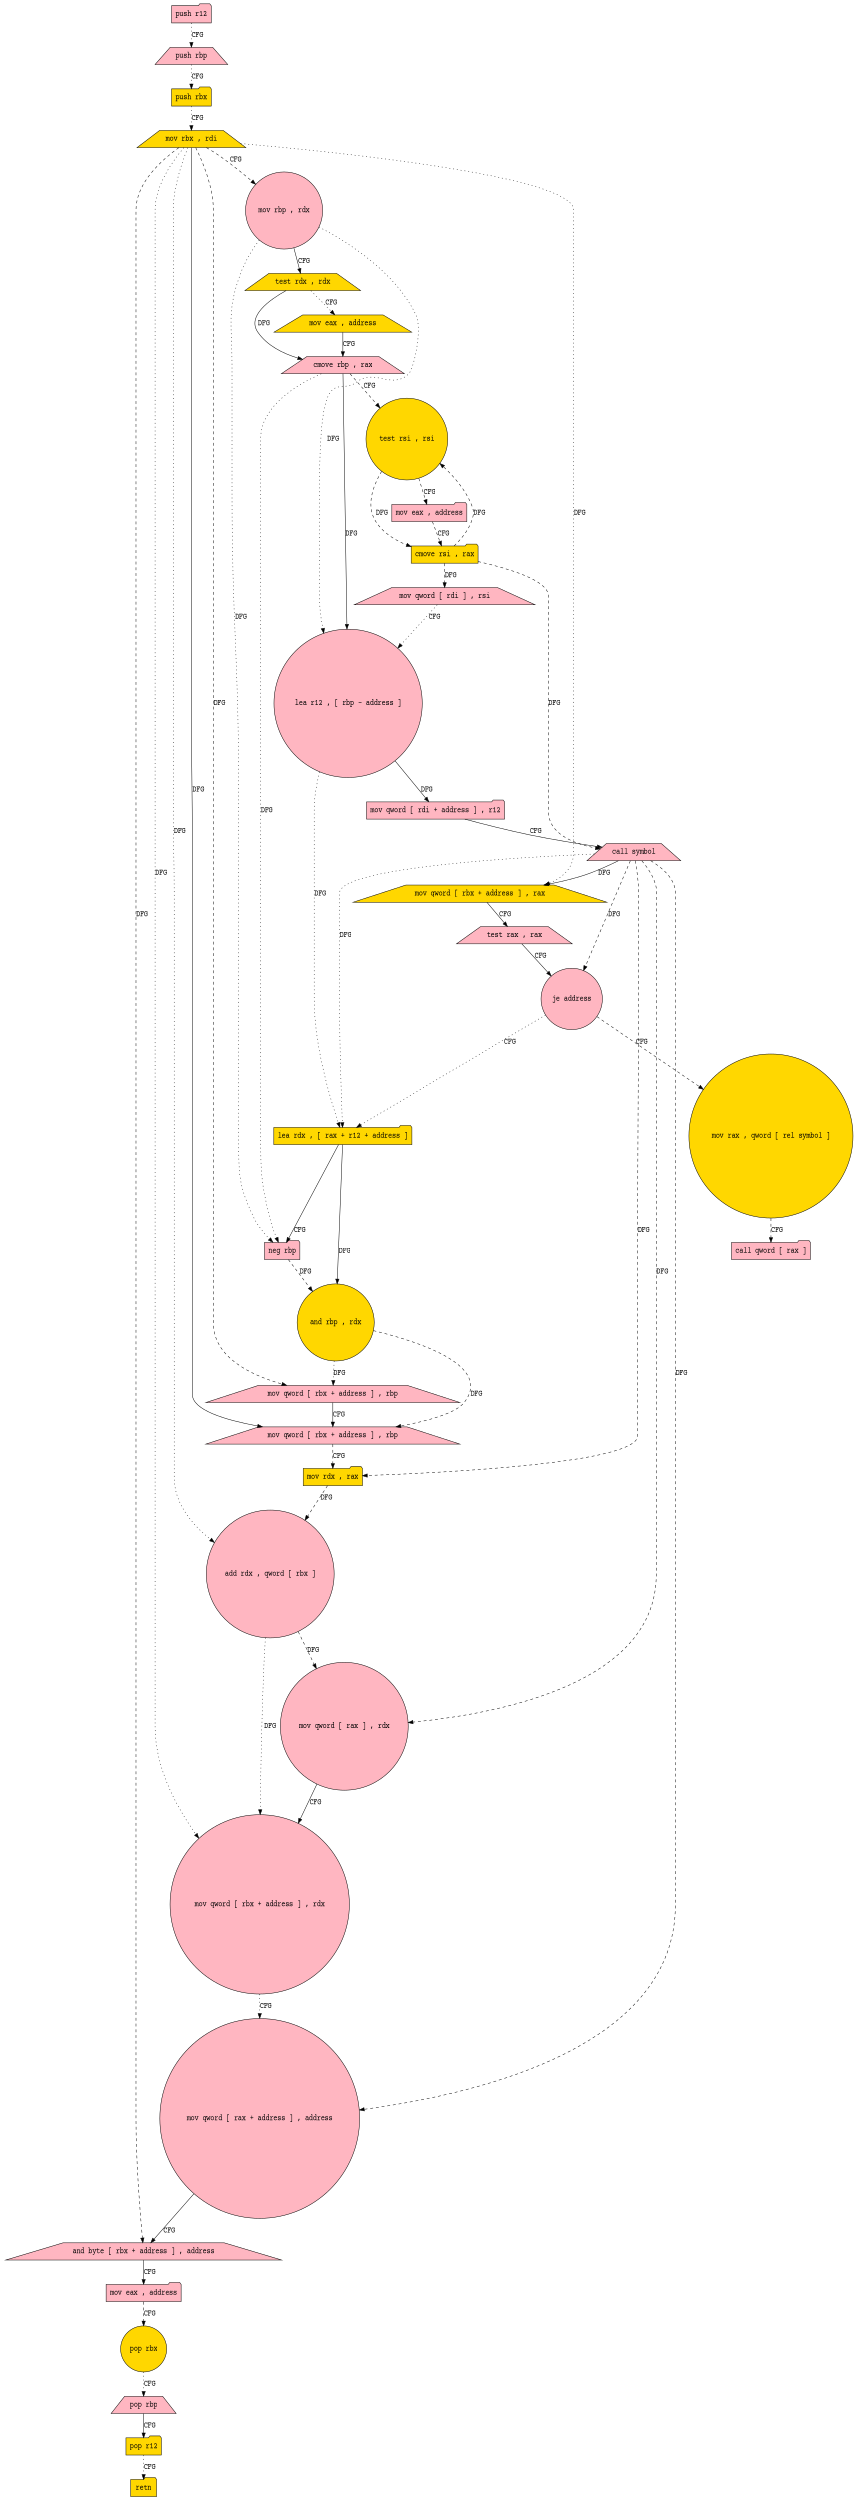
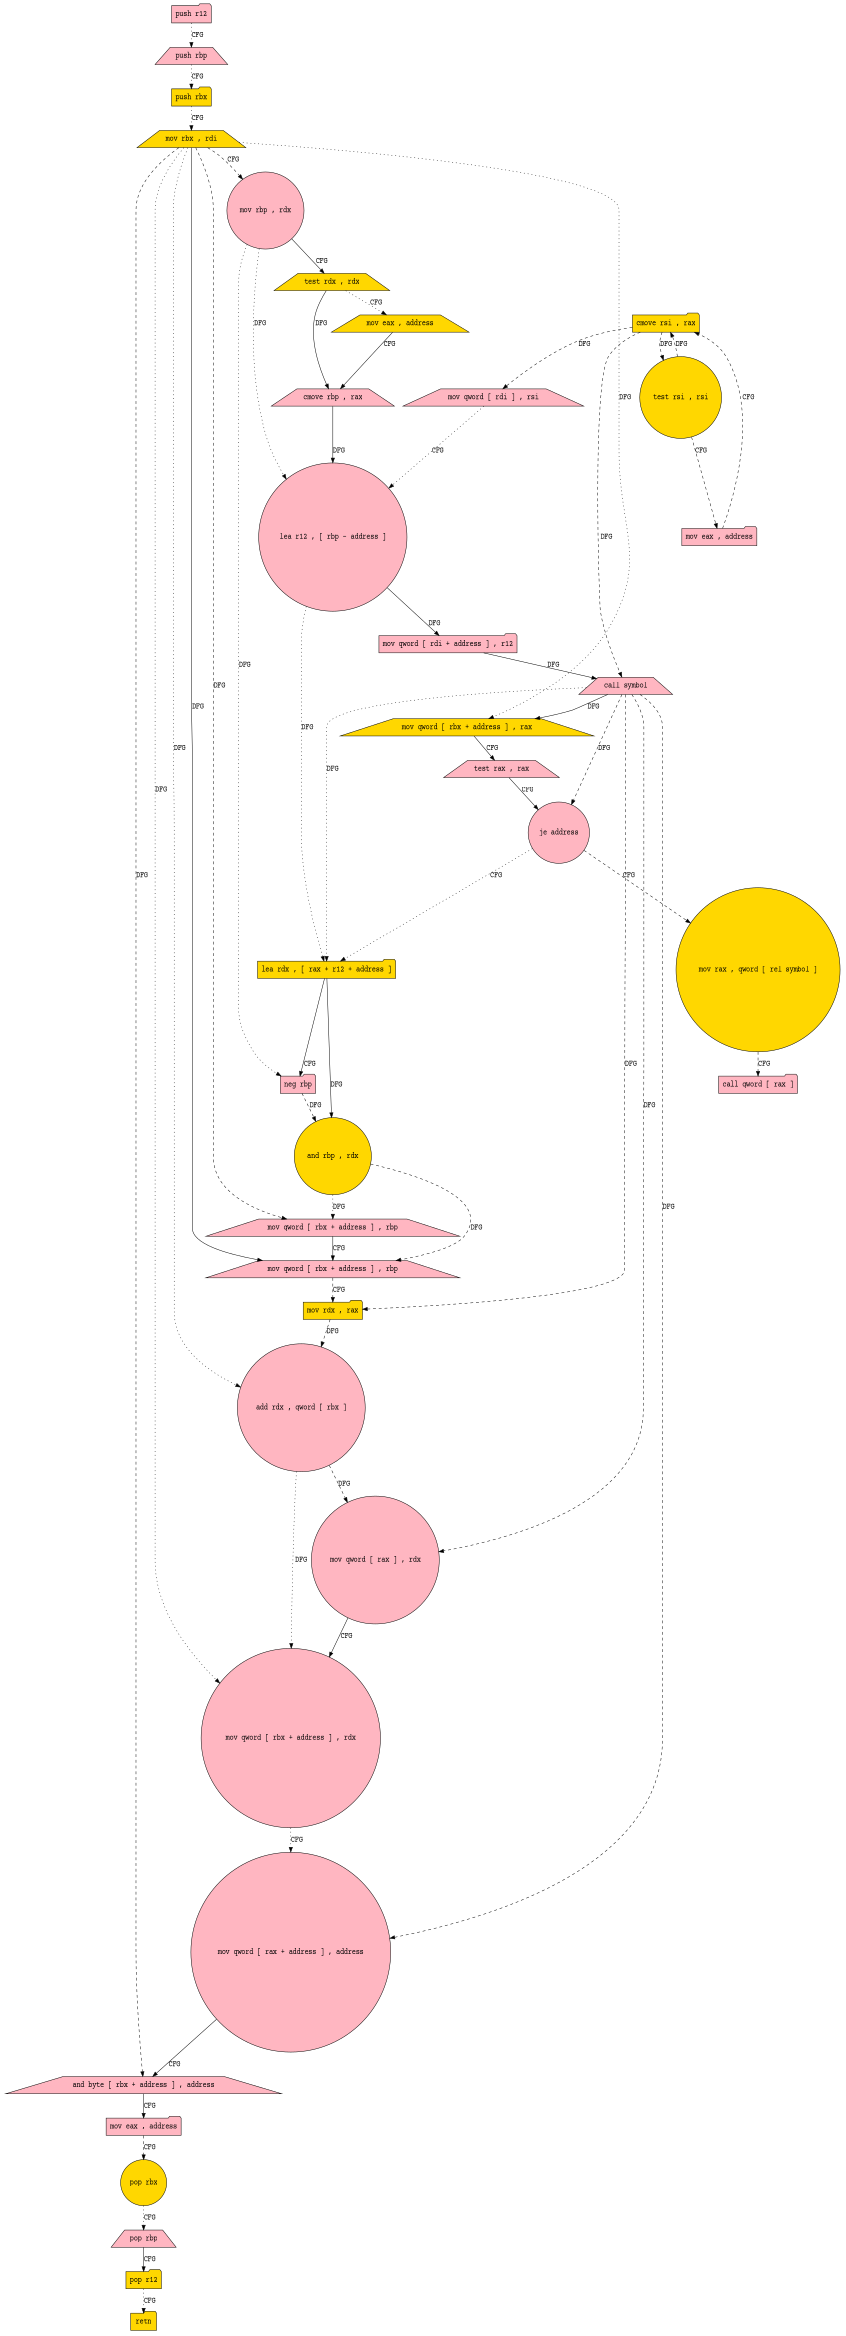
edge "cmove rbp , rax" -> "test rsi , rsi": removed, label "CFG"
edge "cmove rbp , rax" -> "neg rbp": removed, label "DFG"
edge "mov qword [ rdi + address ] , r12" -> "call symbol": label "CFG" -> "DFG"
